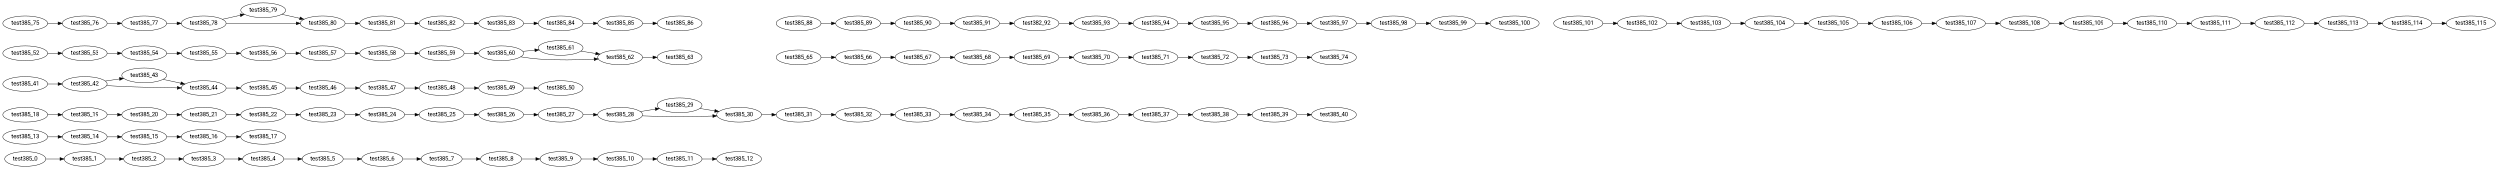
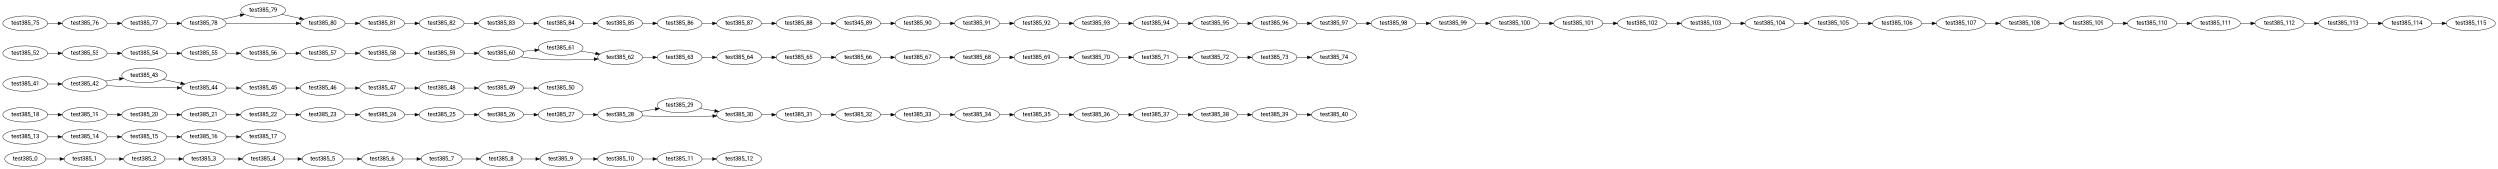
node "test385_87": added
node "test385_89": label "test385_89" -> "test345_89"
node "test382_92": label "test382_92" -> "test385_92"
edge "test385_100" -> "test385_101": added
node "test585_62": label "test585_62" -> "test385_62"
node "test385_64": added
